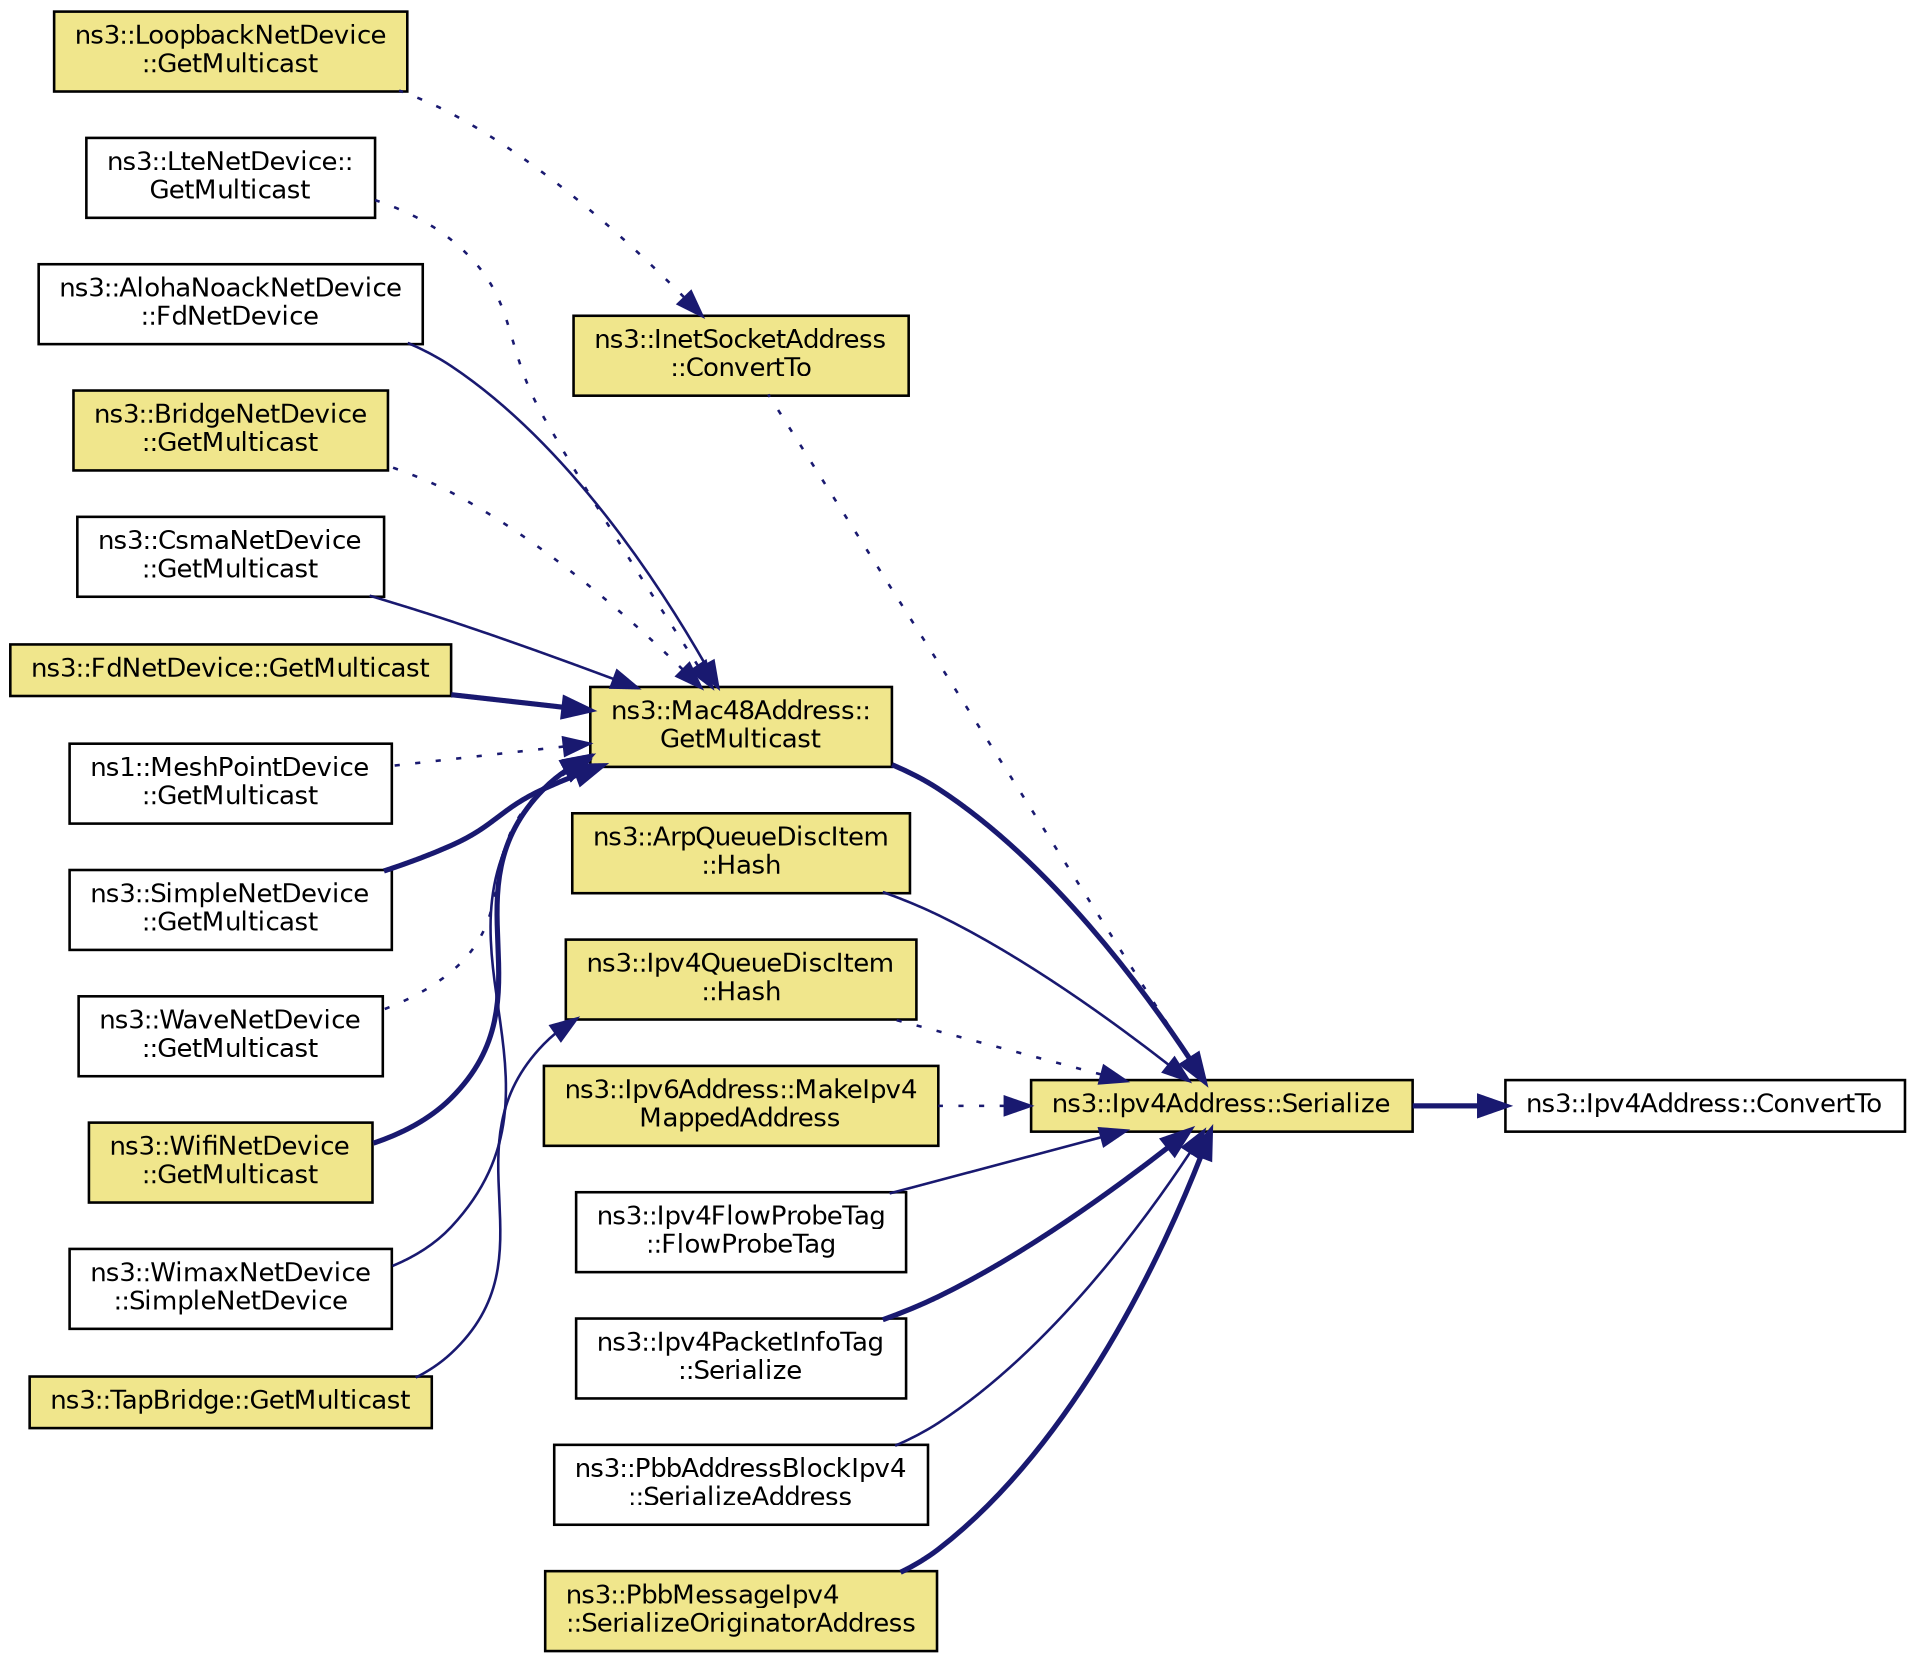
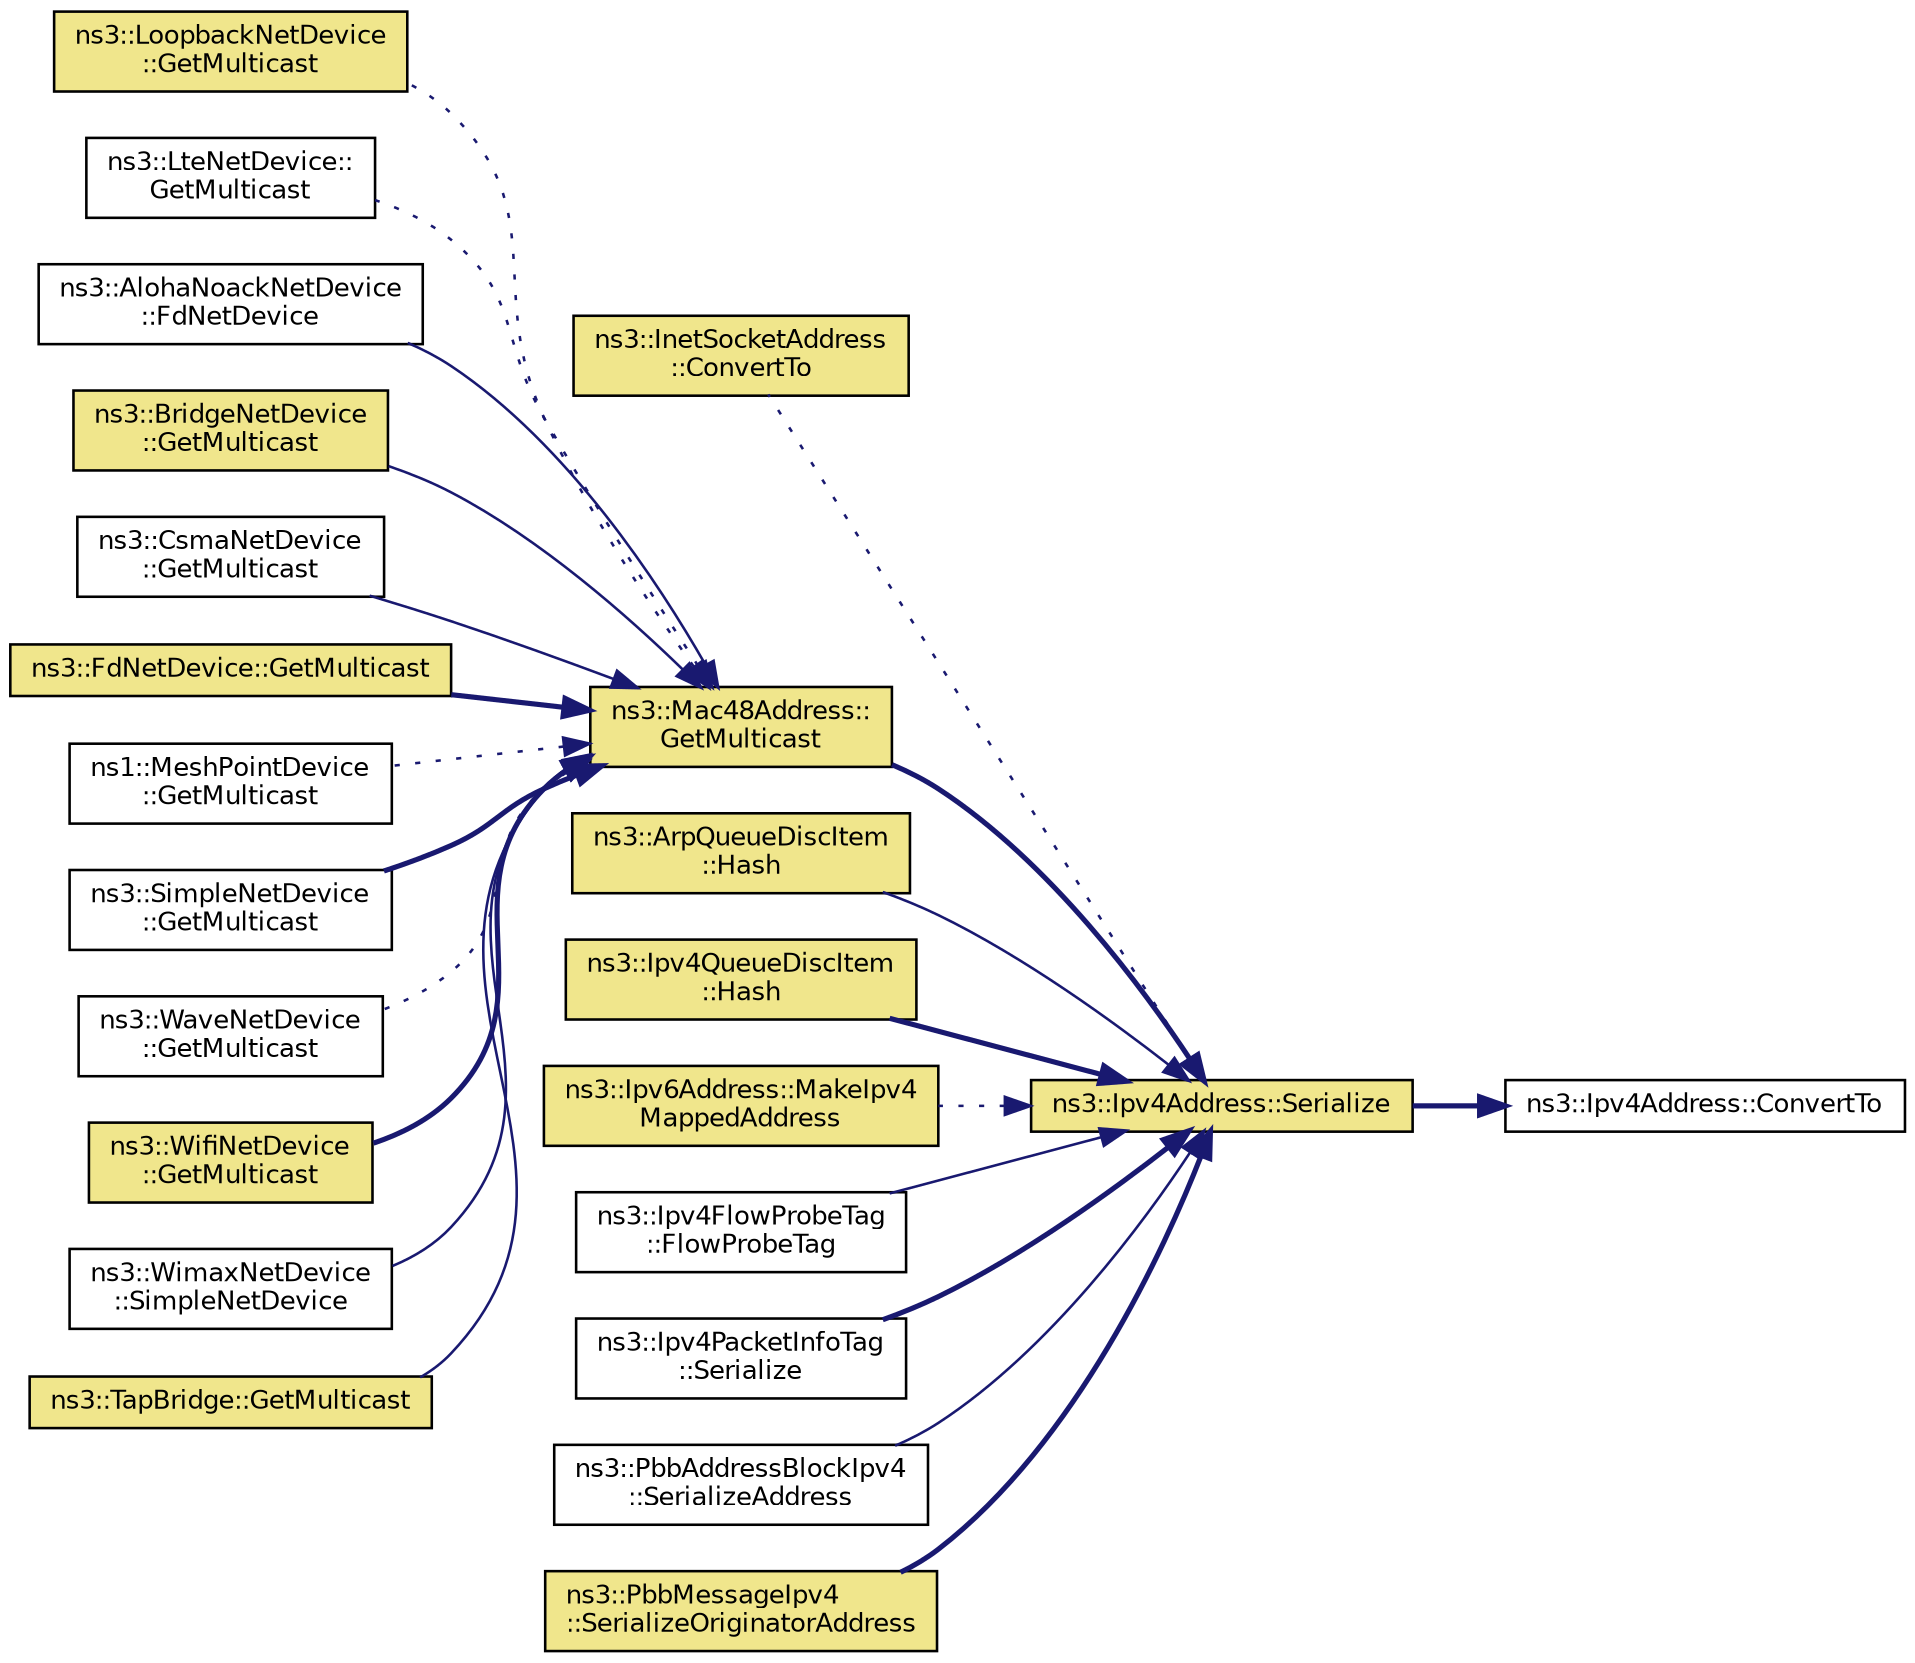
edge "ns3::LoopbackNetDevice ::GetMulticast" -> "ns3::InetSocketAddress ::ConvertTo": now "ns3::LoopbackNetDevice ::GetMulticast" -> "ns3::Mac48Address:: GetMulticast"
edge "ns3::BridgeNetDevice ::GetMulticast" -> "ns3::Mac48Address:: GetMulticast": style dotted -> solid
edge "ns3::Ipv4QueueDiscItem ::Hash" -> "ns3::Ipv4Address::Serialize": style dotted -> bold
edge "ns3::TapBridge::GetMulticast" -> "ns3::Ipv4QueueDiscItem ::Hash": now "ns3::TapBridge::GetMulticast" -> "ns3::Mac48Address:: GetMulticast"
